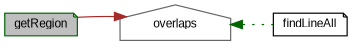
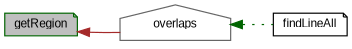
edge "getRegion" -> "overlaps": reversed
